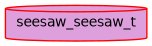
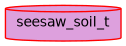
node "seesaw_seesaw_t": label "seesaw_seesaw_t" -> "seesaw_soil_t"
